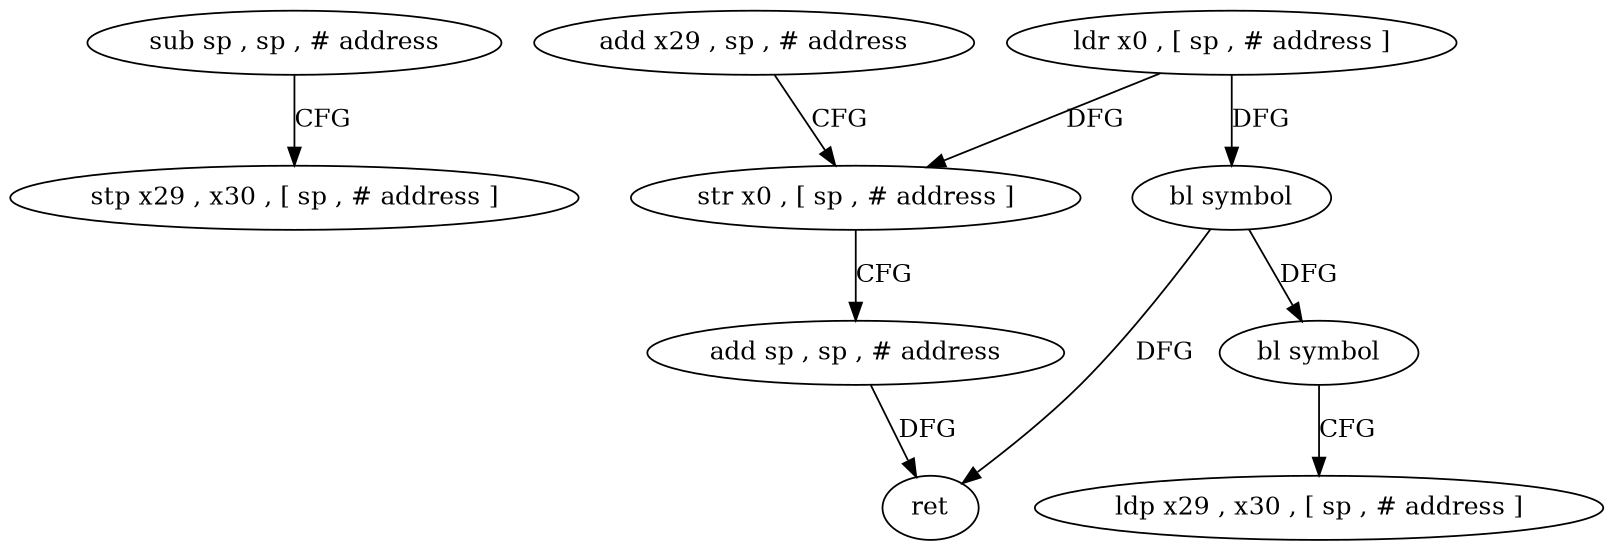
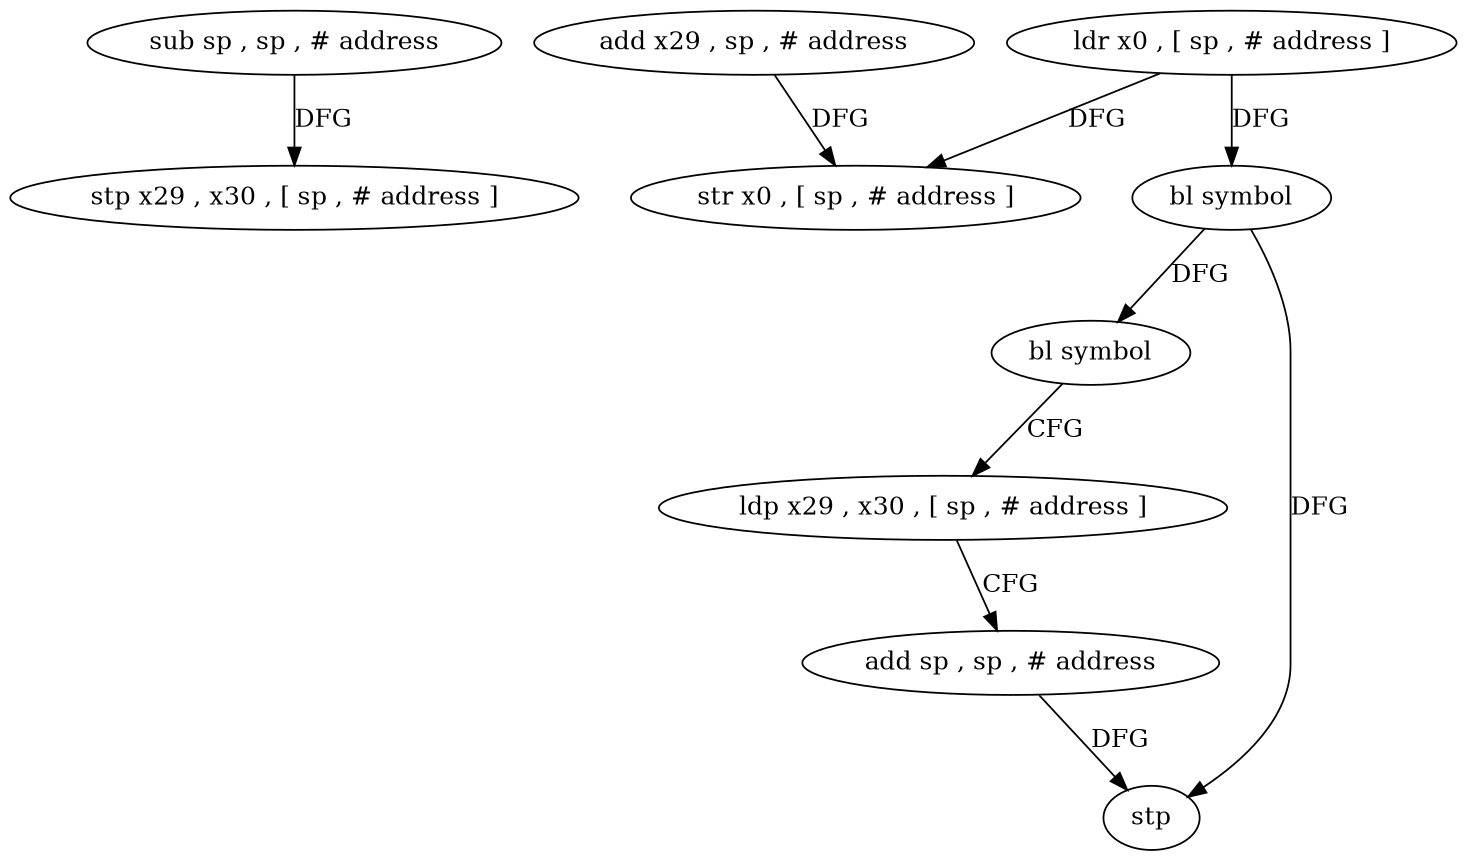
edge "sub sp , sp , # address" -> "stp x29 , x30 , [ sp , # address ]": label "CFG" -> "DFG"
edge "add x29 , sp , # address" -> "str x0 , [ sp , # address ]": label "CFG" -> "DFG"
edge "str x0 , [ sp , # address ]" -> "add sp , sp , # address": now "ldp x29 , x30 , [ sp , # address ]" -> "add sp , sp , # address"
node "ret": label "ret" -> "stp"
